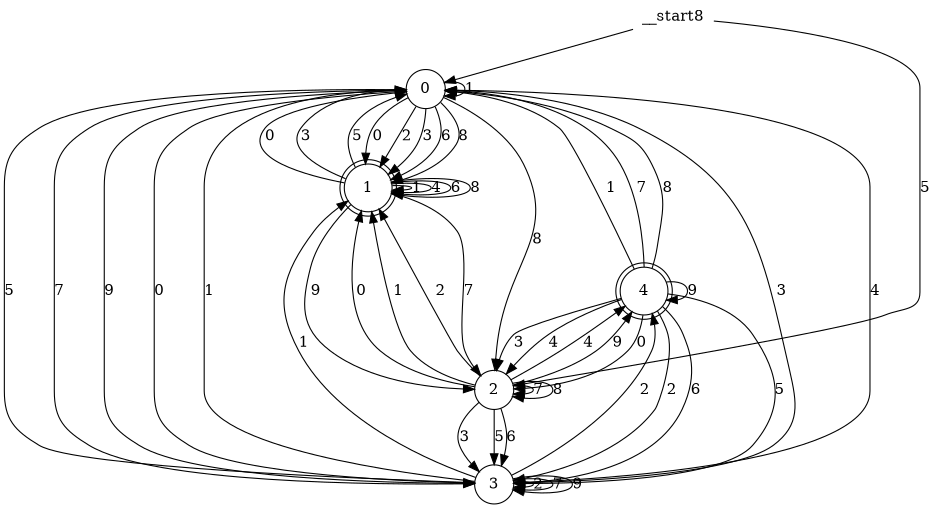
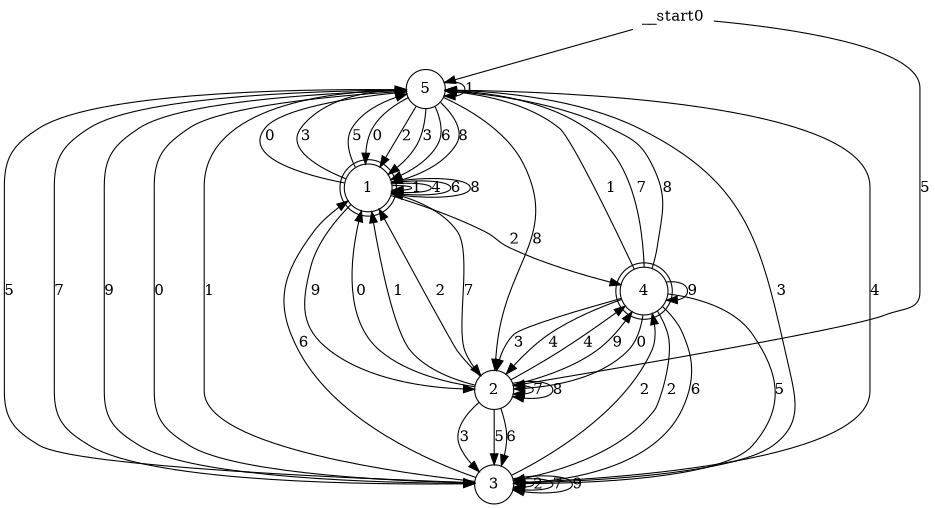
node "__start8": label "__start8" -> "__start0"
node "0": label "0" -> "5"
edge "1" -> "4": added, label "2"
edge "3" -> "1": label "1" -> "6"
